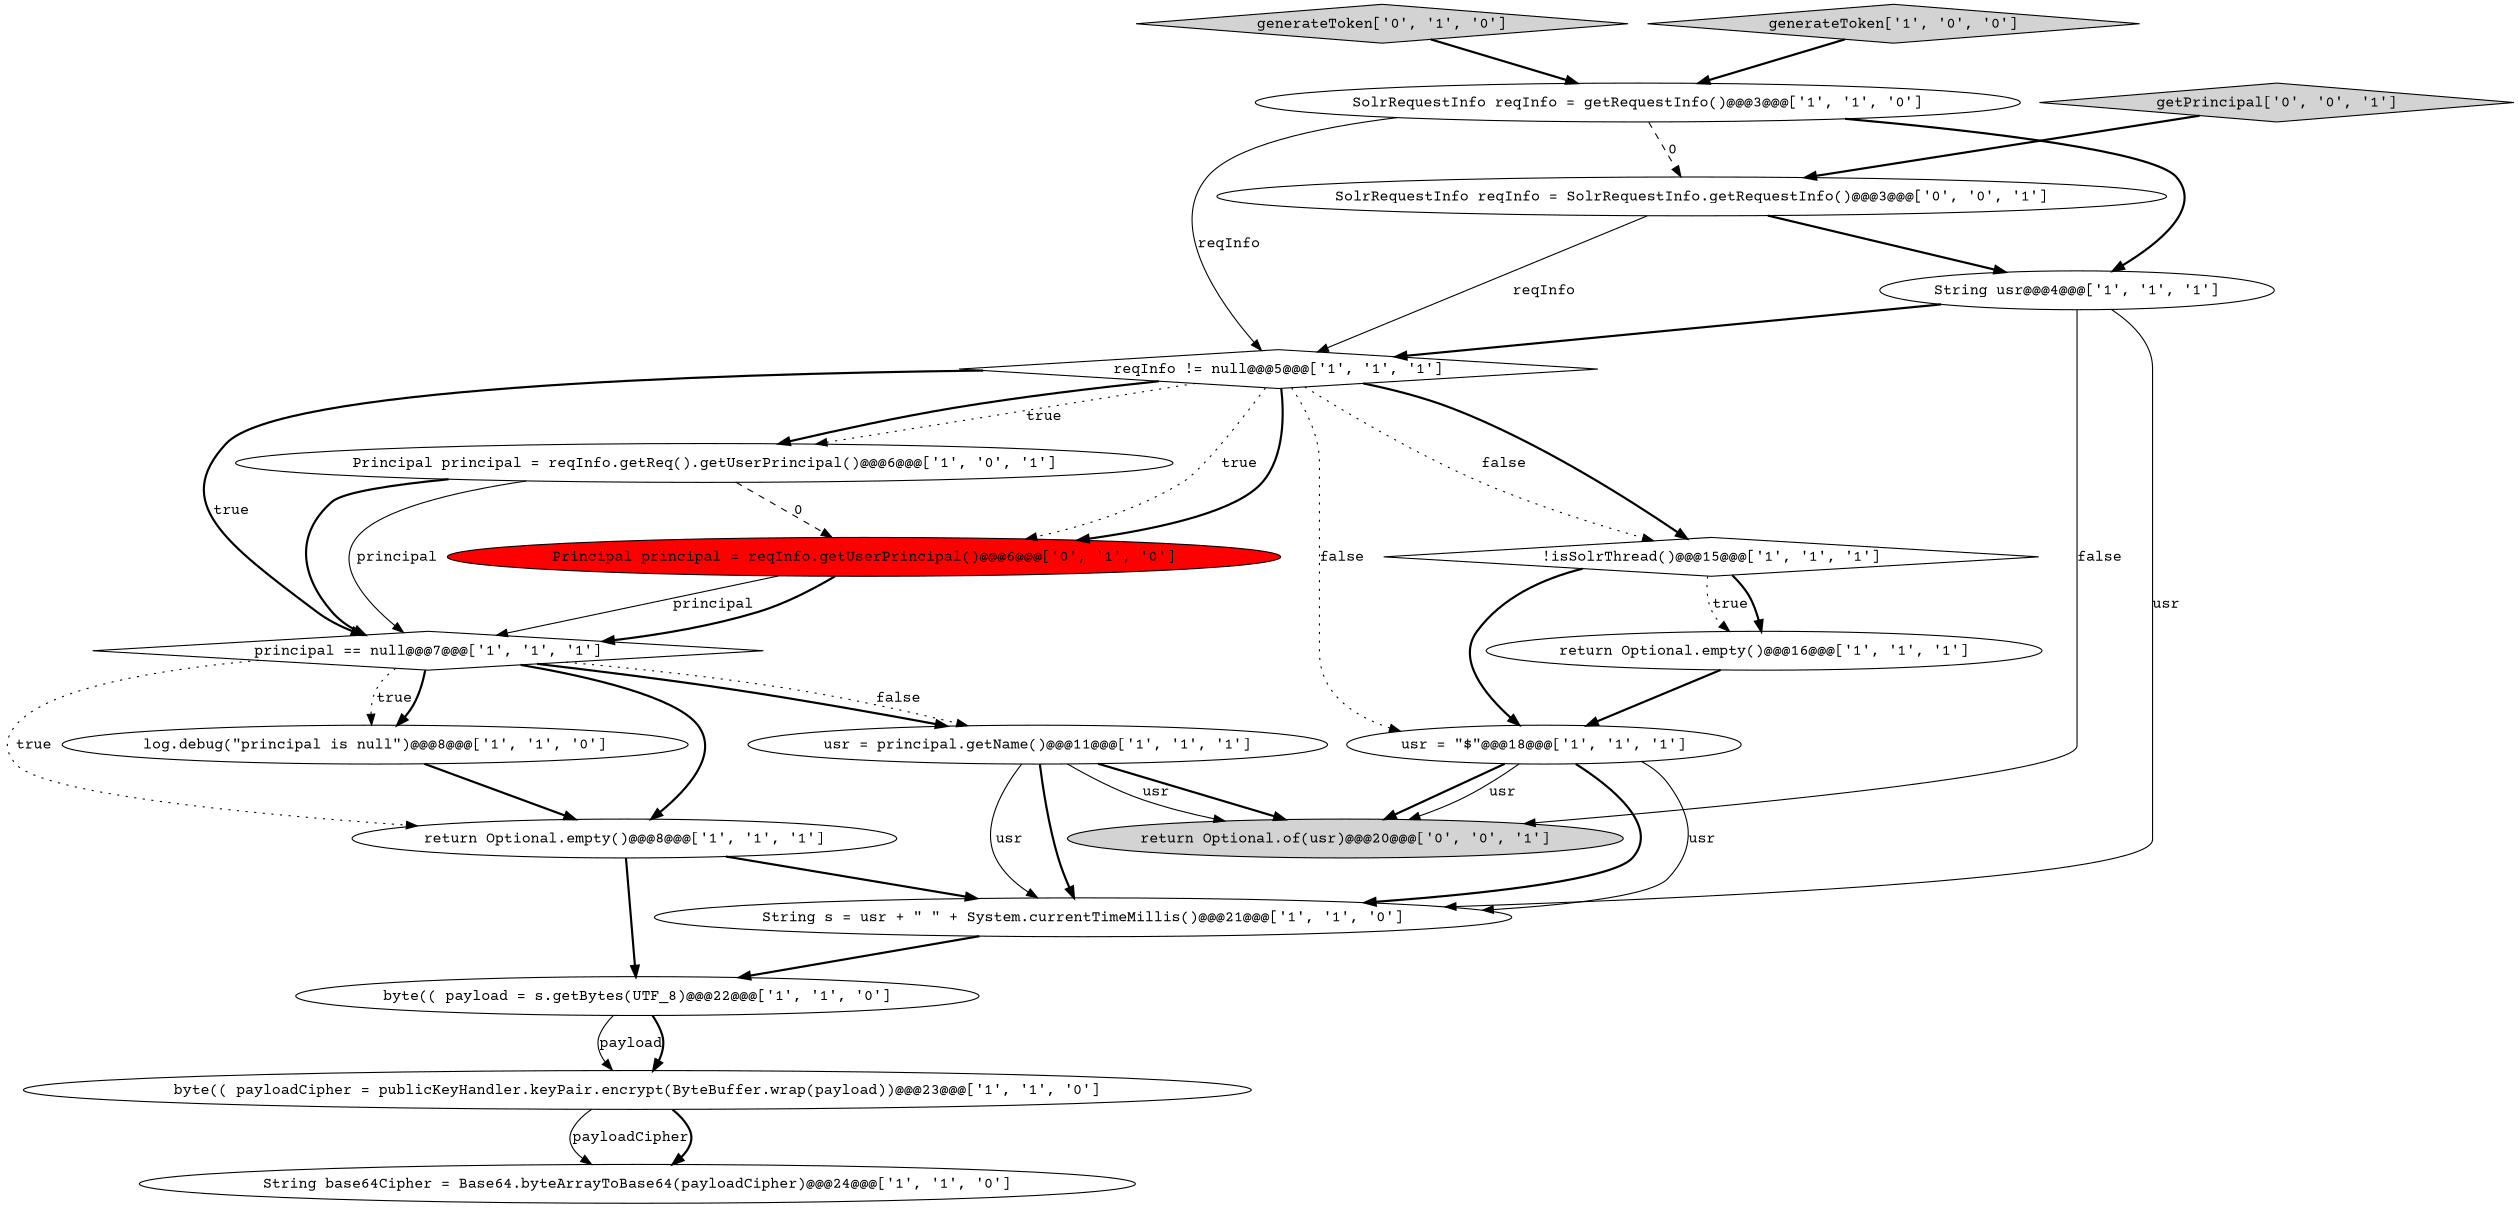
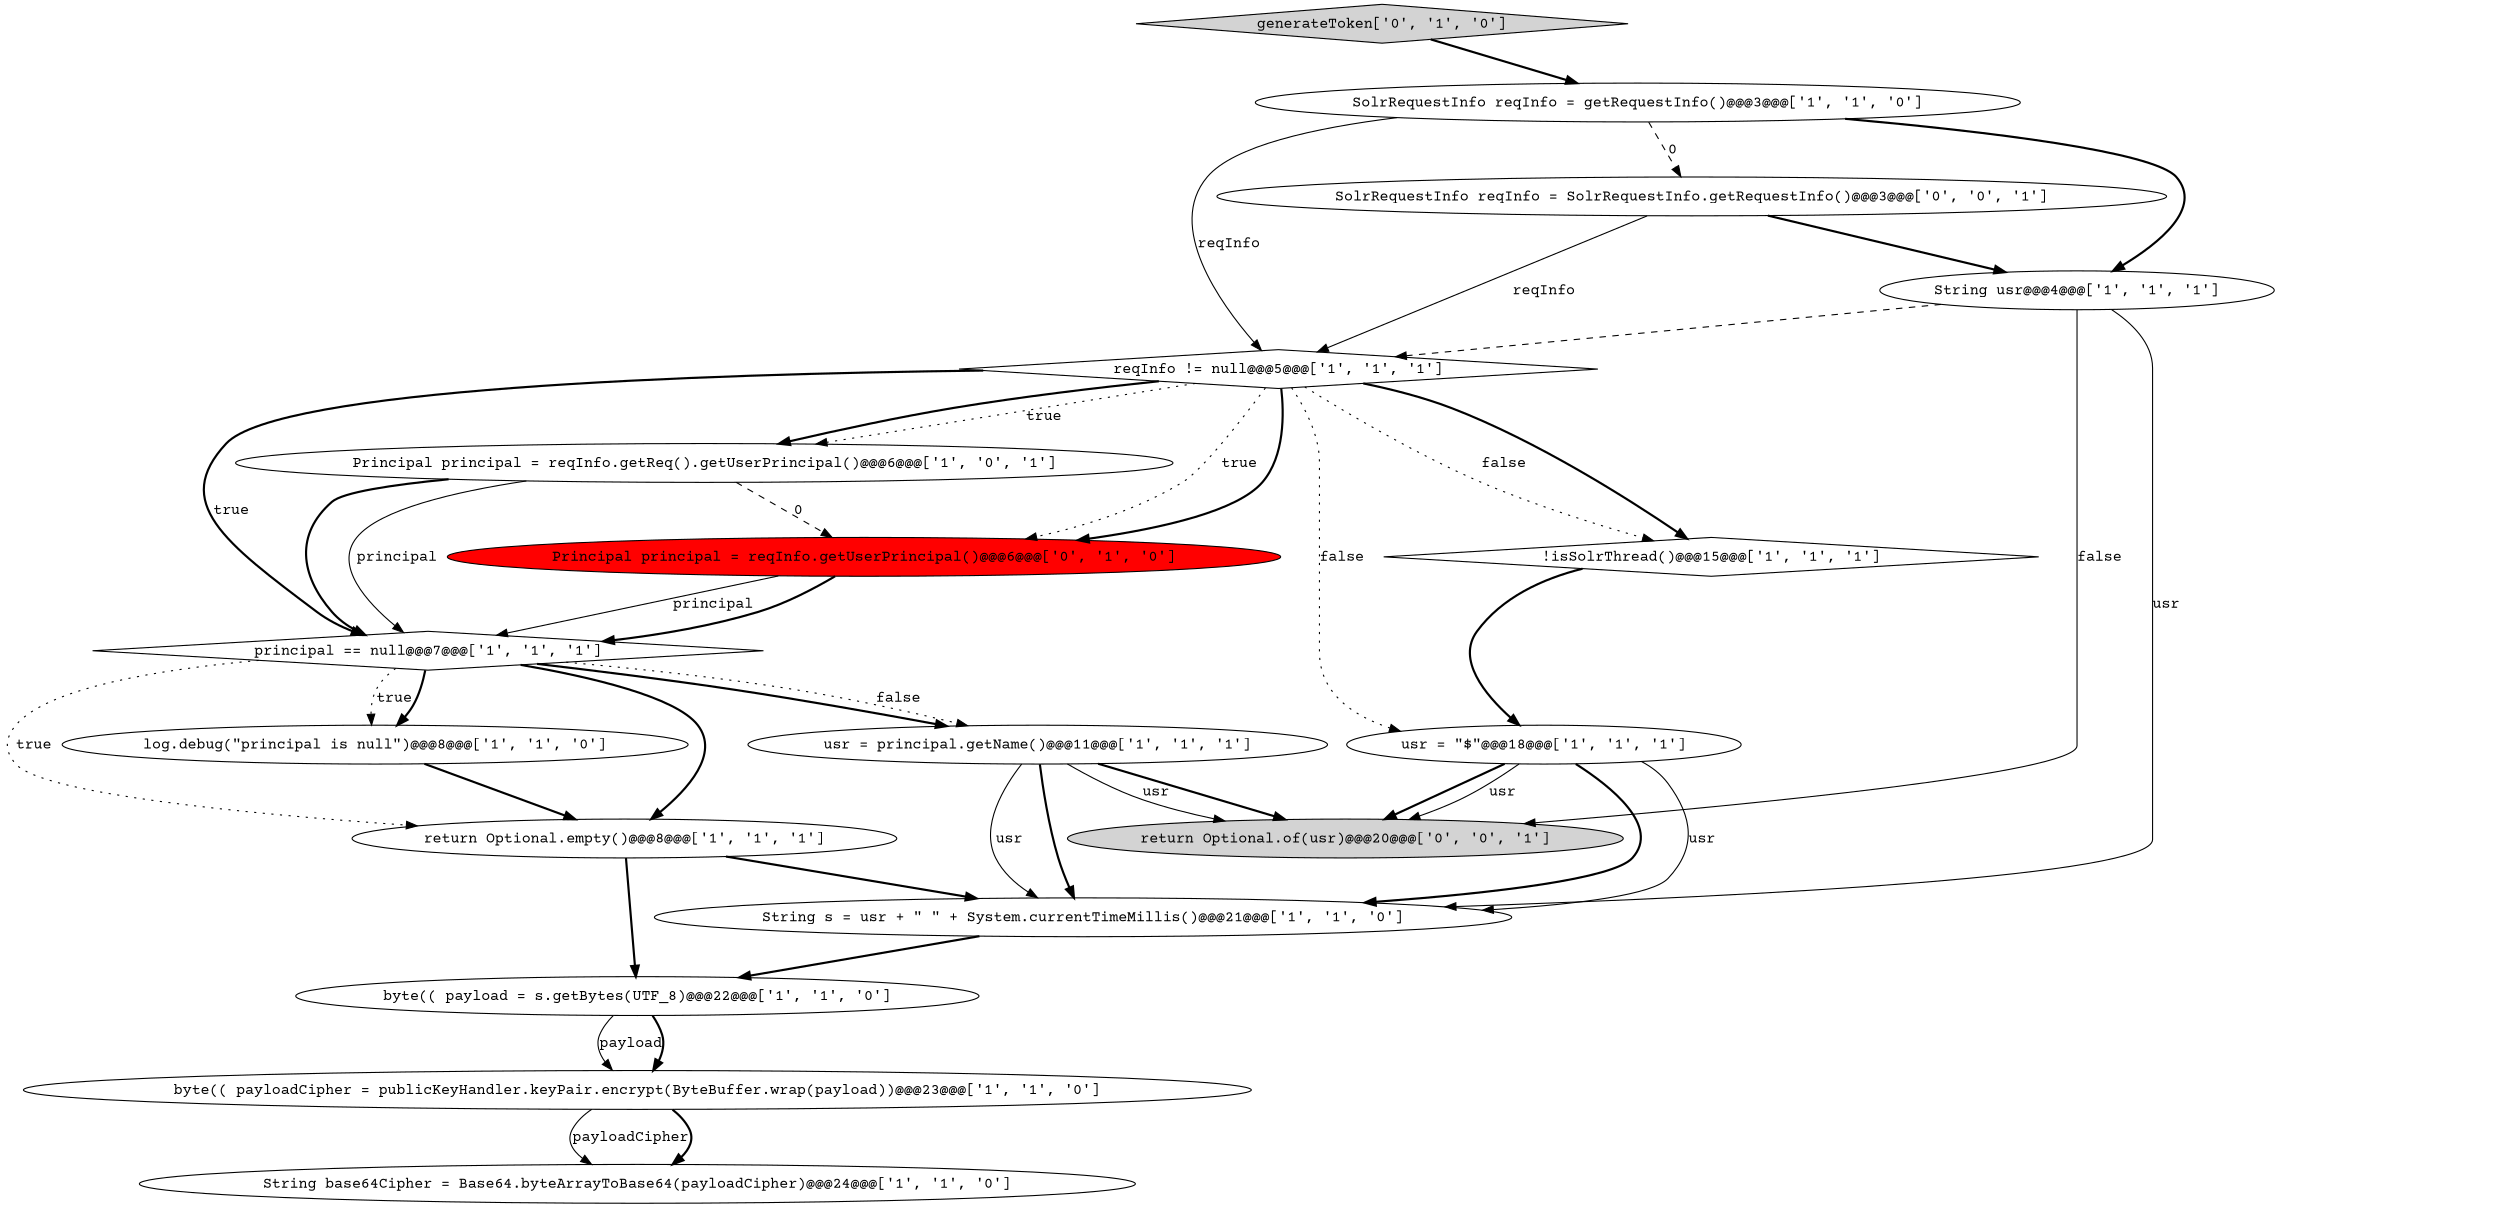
node "generateToken['1', '0', '0']": removed
node "getPrincipal['0', '0', '1']": removed
edge "String usr@@@4@@@['1', '1', '1']" -> "reqInfo != null@@@5@@@['1', '1', '1']": style bold -> dashed
node "return Optional.empty()@@@16@@@['1', '1', '1']": removed
